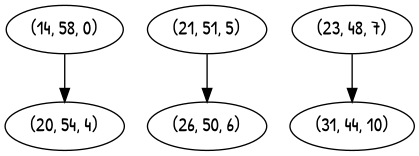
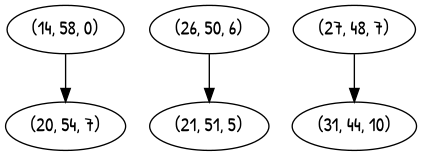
node "(23, 48, 7)": label "(23, 48, 7)" -> "(27, 48, 7)"
edge "(21, 51, 5)" -> "(26, 50, 6)": reversed
node "(20, 54, 4)": label "(20, 54, 4)" -> "(20, 54, 7)"
